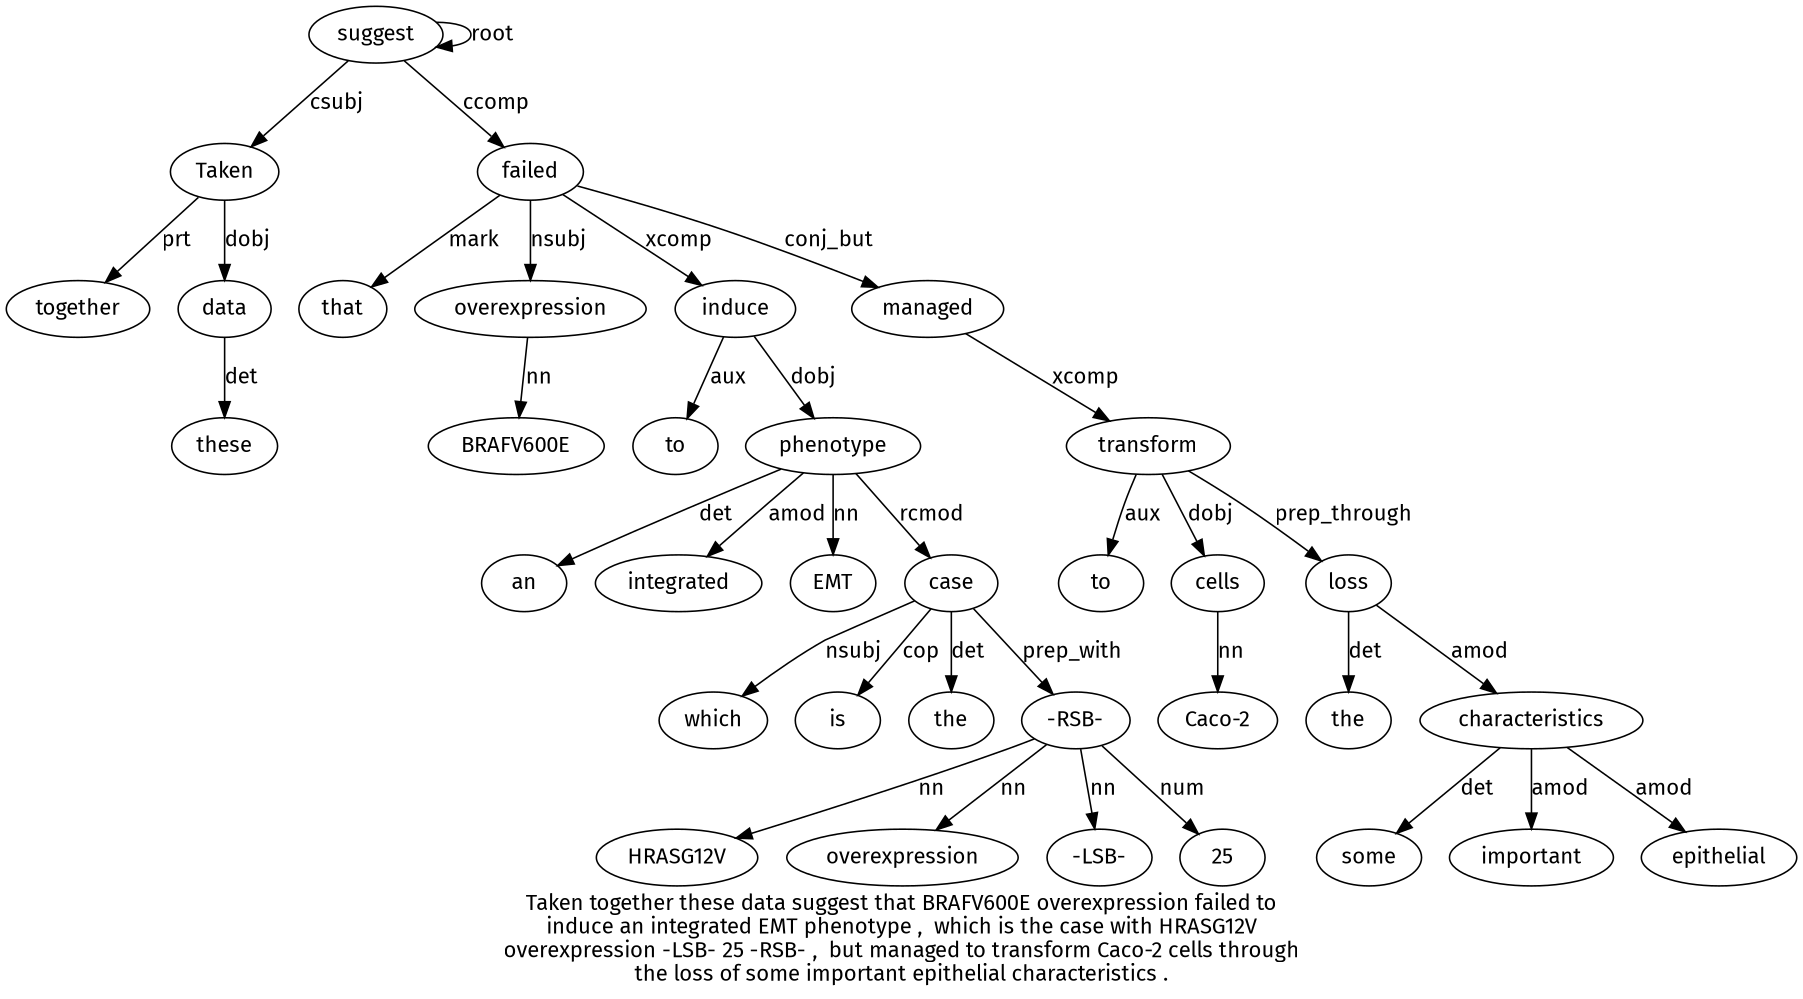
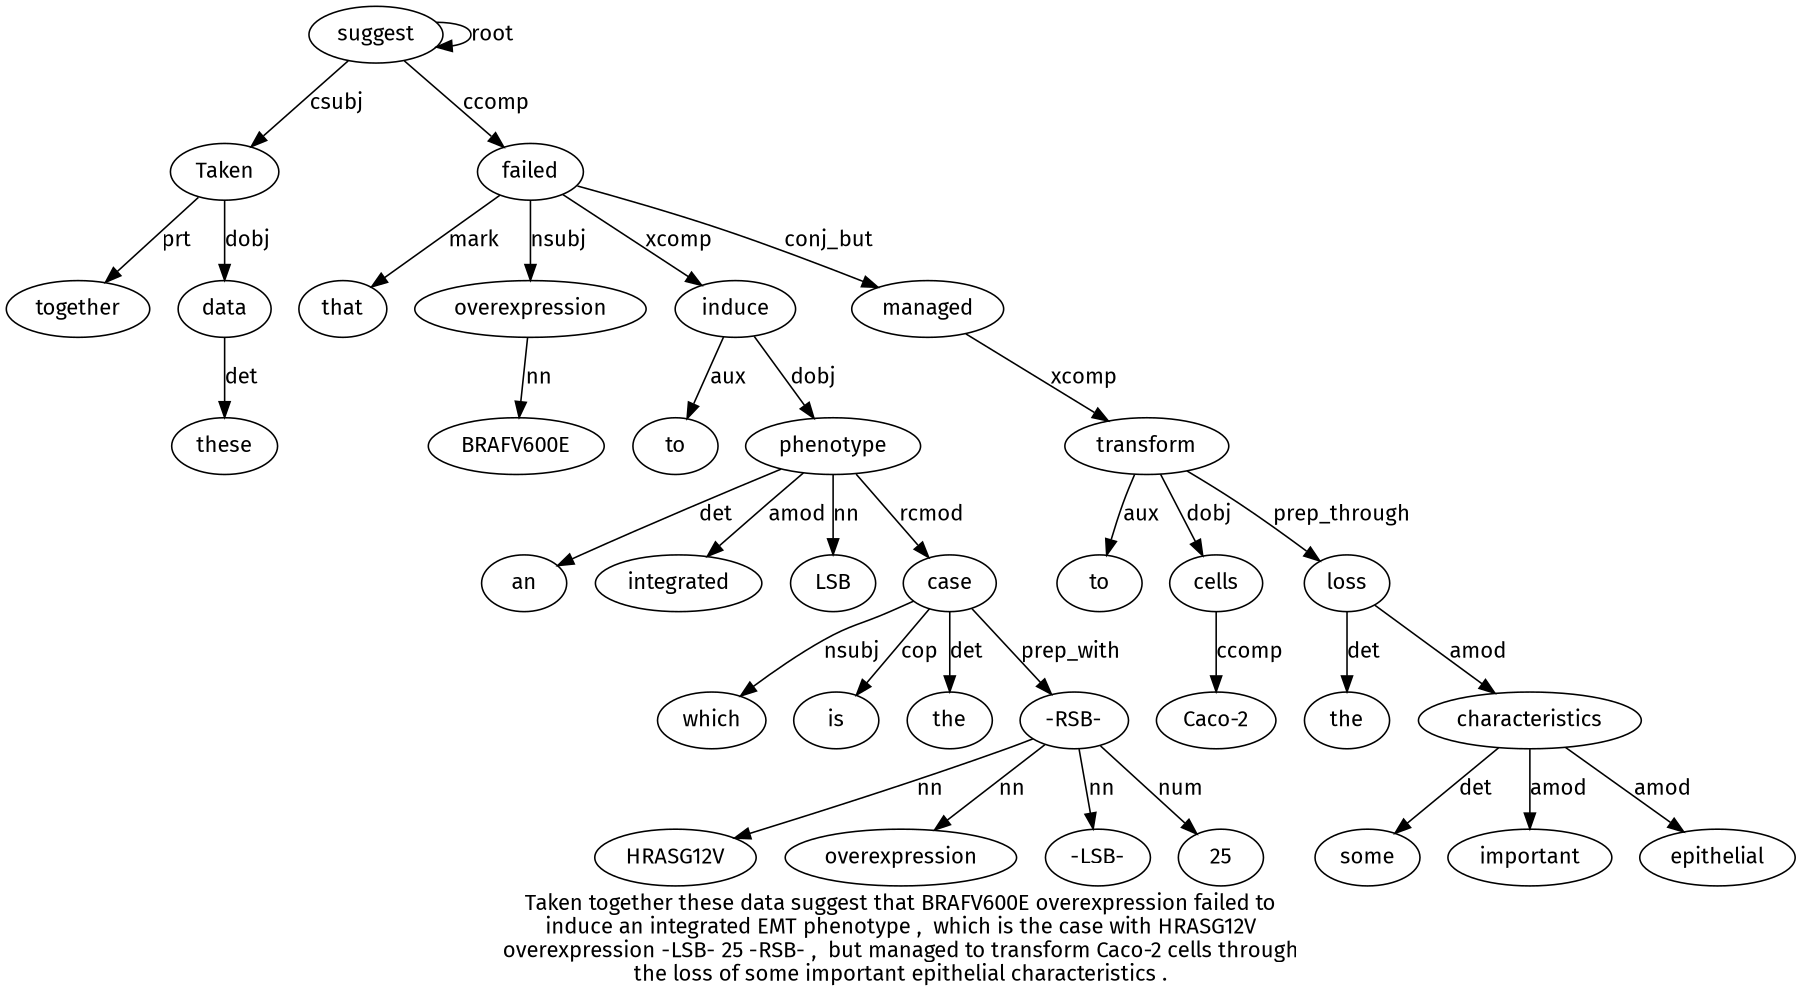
node "EMT": label "EMT" -> "LSB"
edge "cells" -> "Caco-2": label "nn" -> "ccomp"
